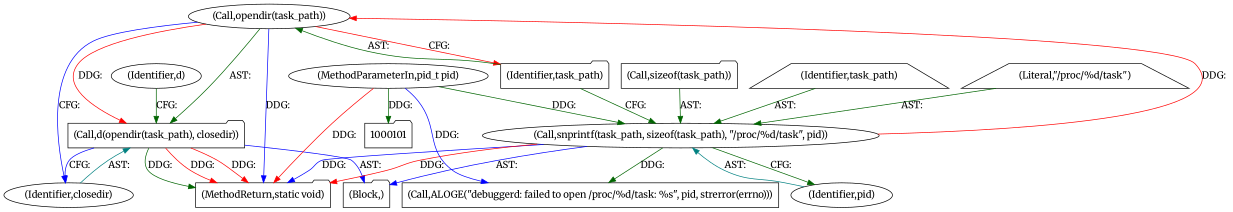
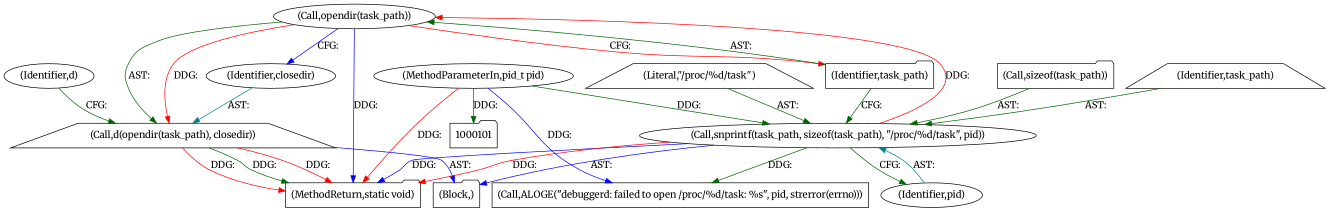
node "(Call,d(opendir(task_path), closedir))": shape folder -> trapezium
edge "(Call,d(opendir(task_path), closedir))" -> "(Identifier,closedir)": removed, label "CFG:"
